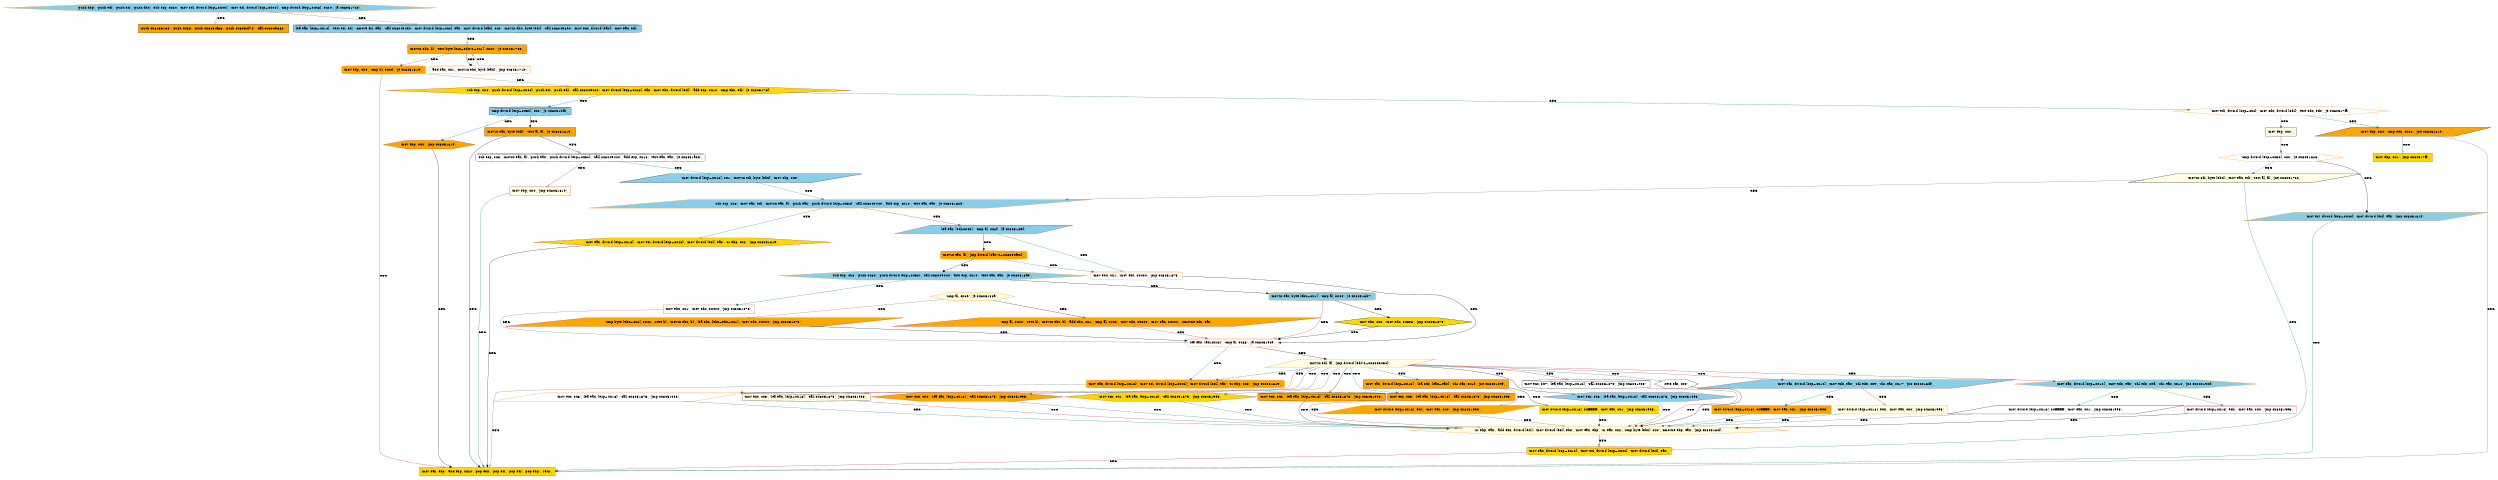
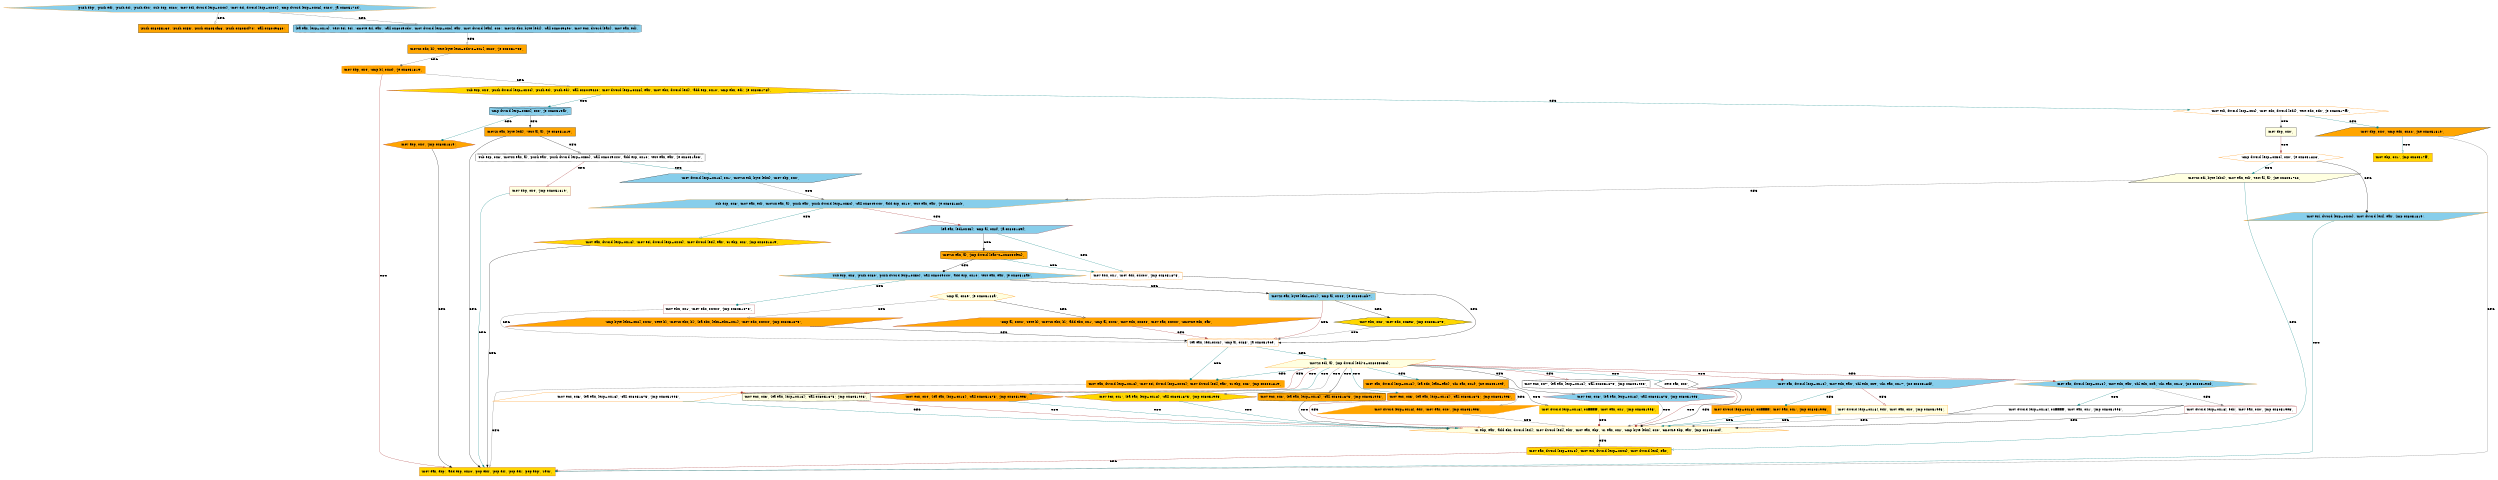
node "'add eax, 0x1', 'movzx ebx, byte [eax]', 'jmp 0x805171b',": removed
node "'movzx eax, al', 'jmp dword [eax*4+0x8054f9c]',": color darkorange -> black
edge "'mov ebx, 0x2', 'mov edx, 0x3e8', 'jmp 0x8051875'," -> "'lea eax, [edi-0x42]', 'cmp al, 0x35', 'ja 0x80519ce',": color black -> gray40
edge "'lea eax, [edi-0x42]', 'cmp al, 0x35', 'ja 0x80519ce'," -> "'movzx edi, al', 'jmp dword [edi*4+0x805505c]',": color black -> teal
